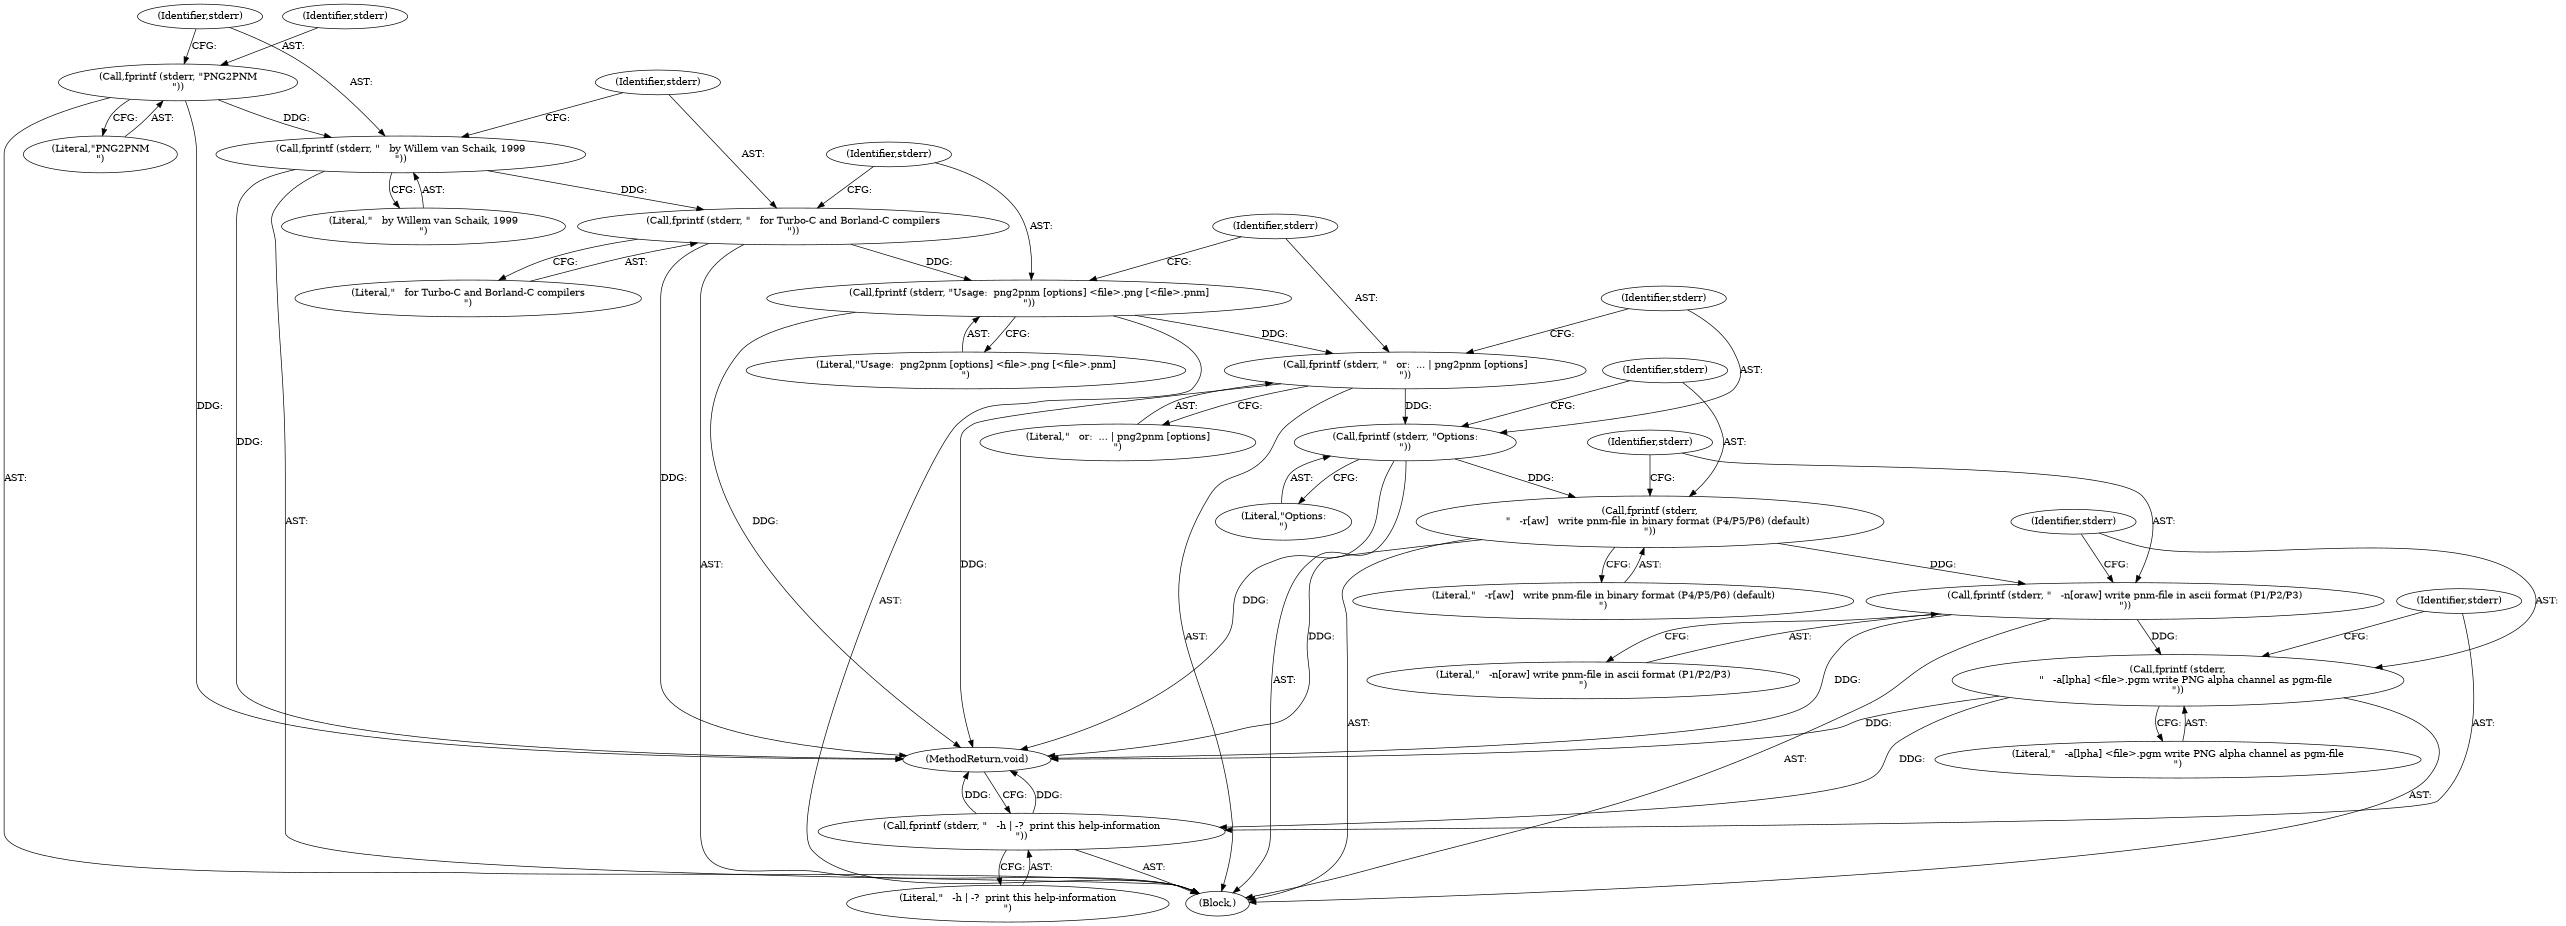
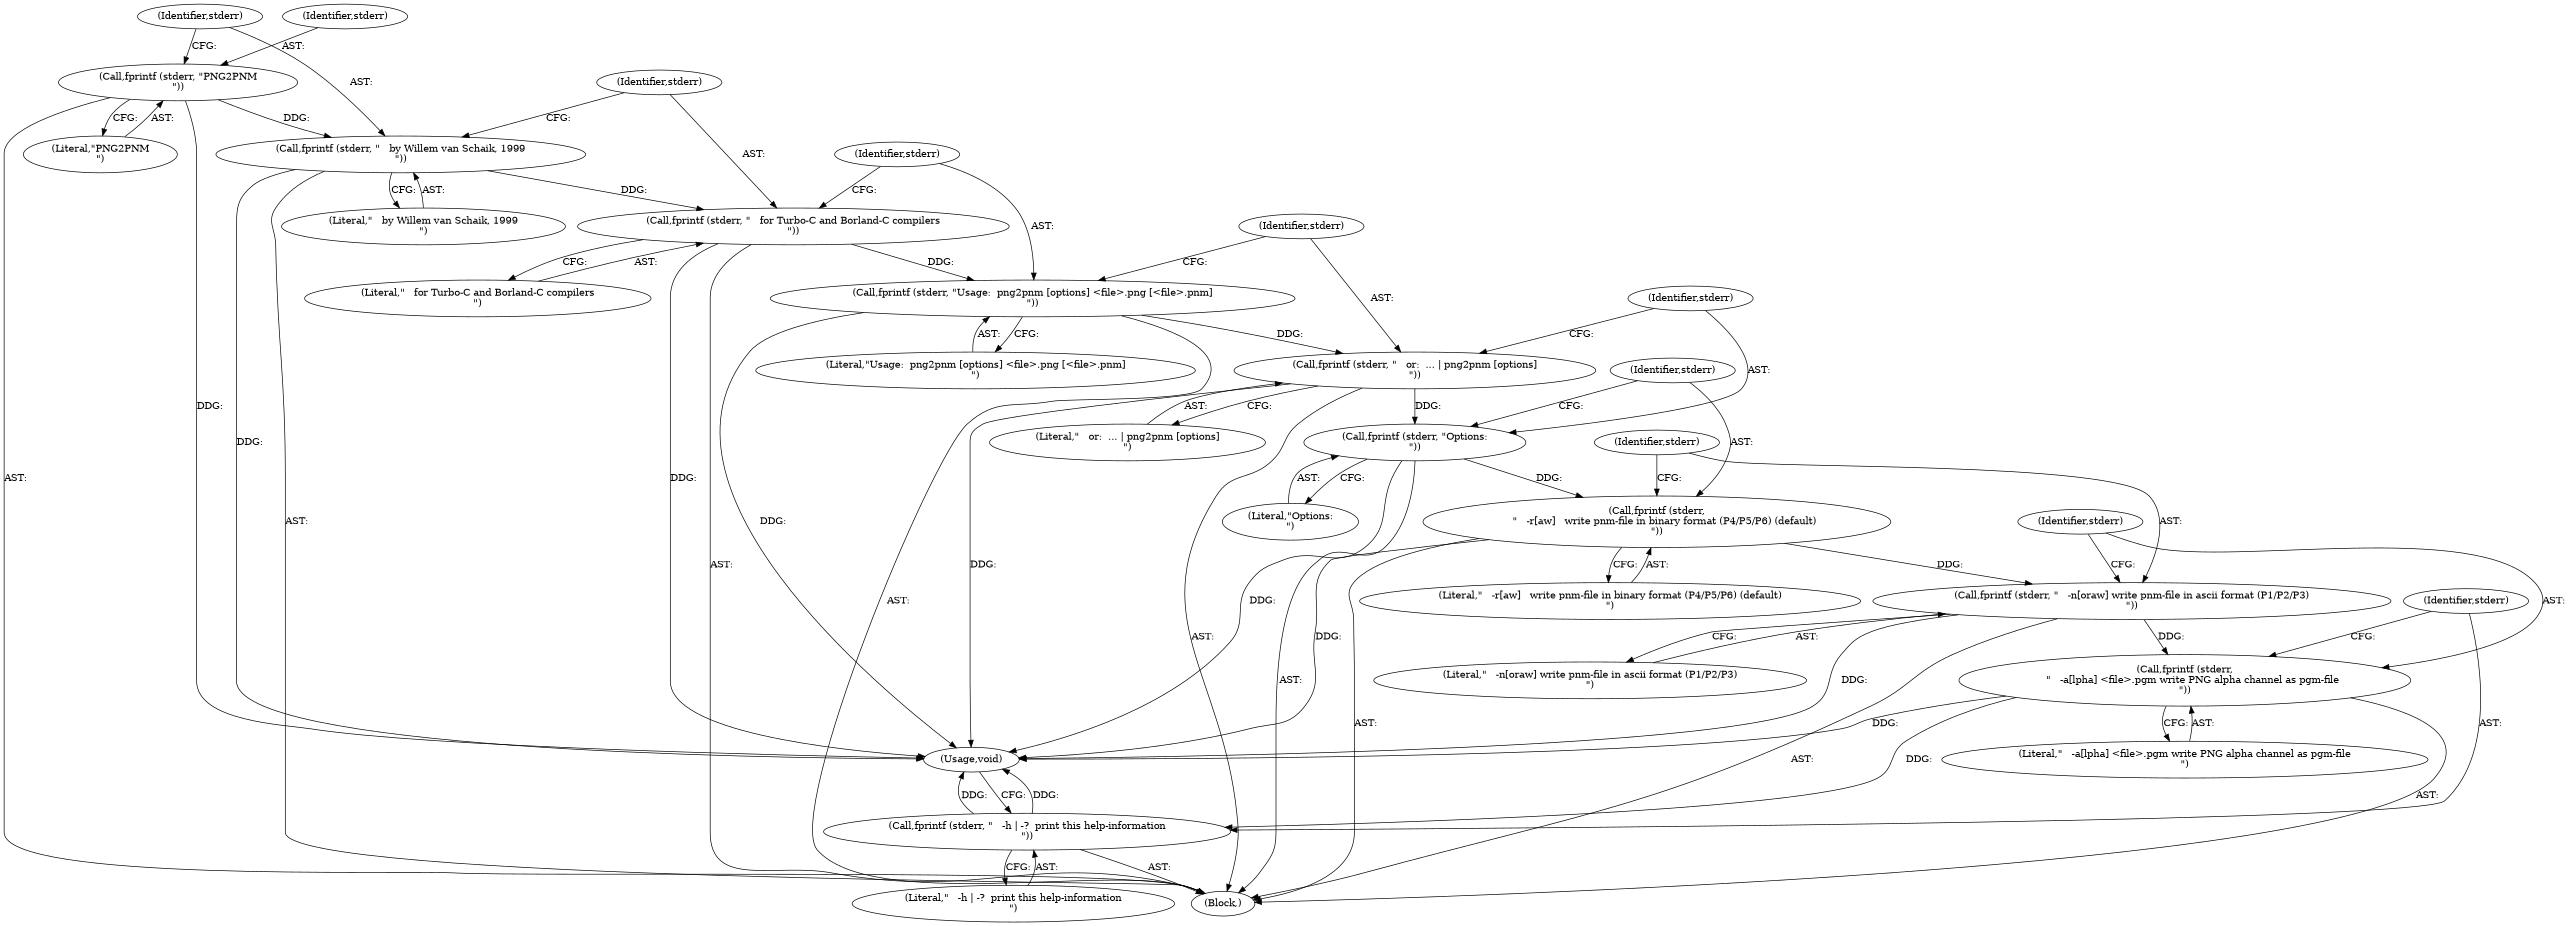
node "(MethodReturn,void)": label "(MethodReturn,void)" -> "(Usage,void)"
